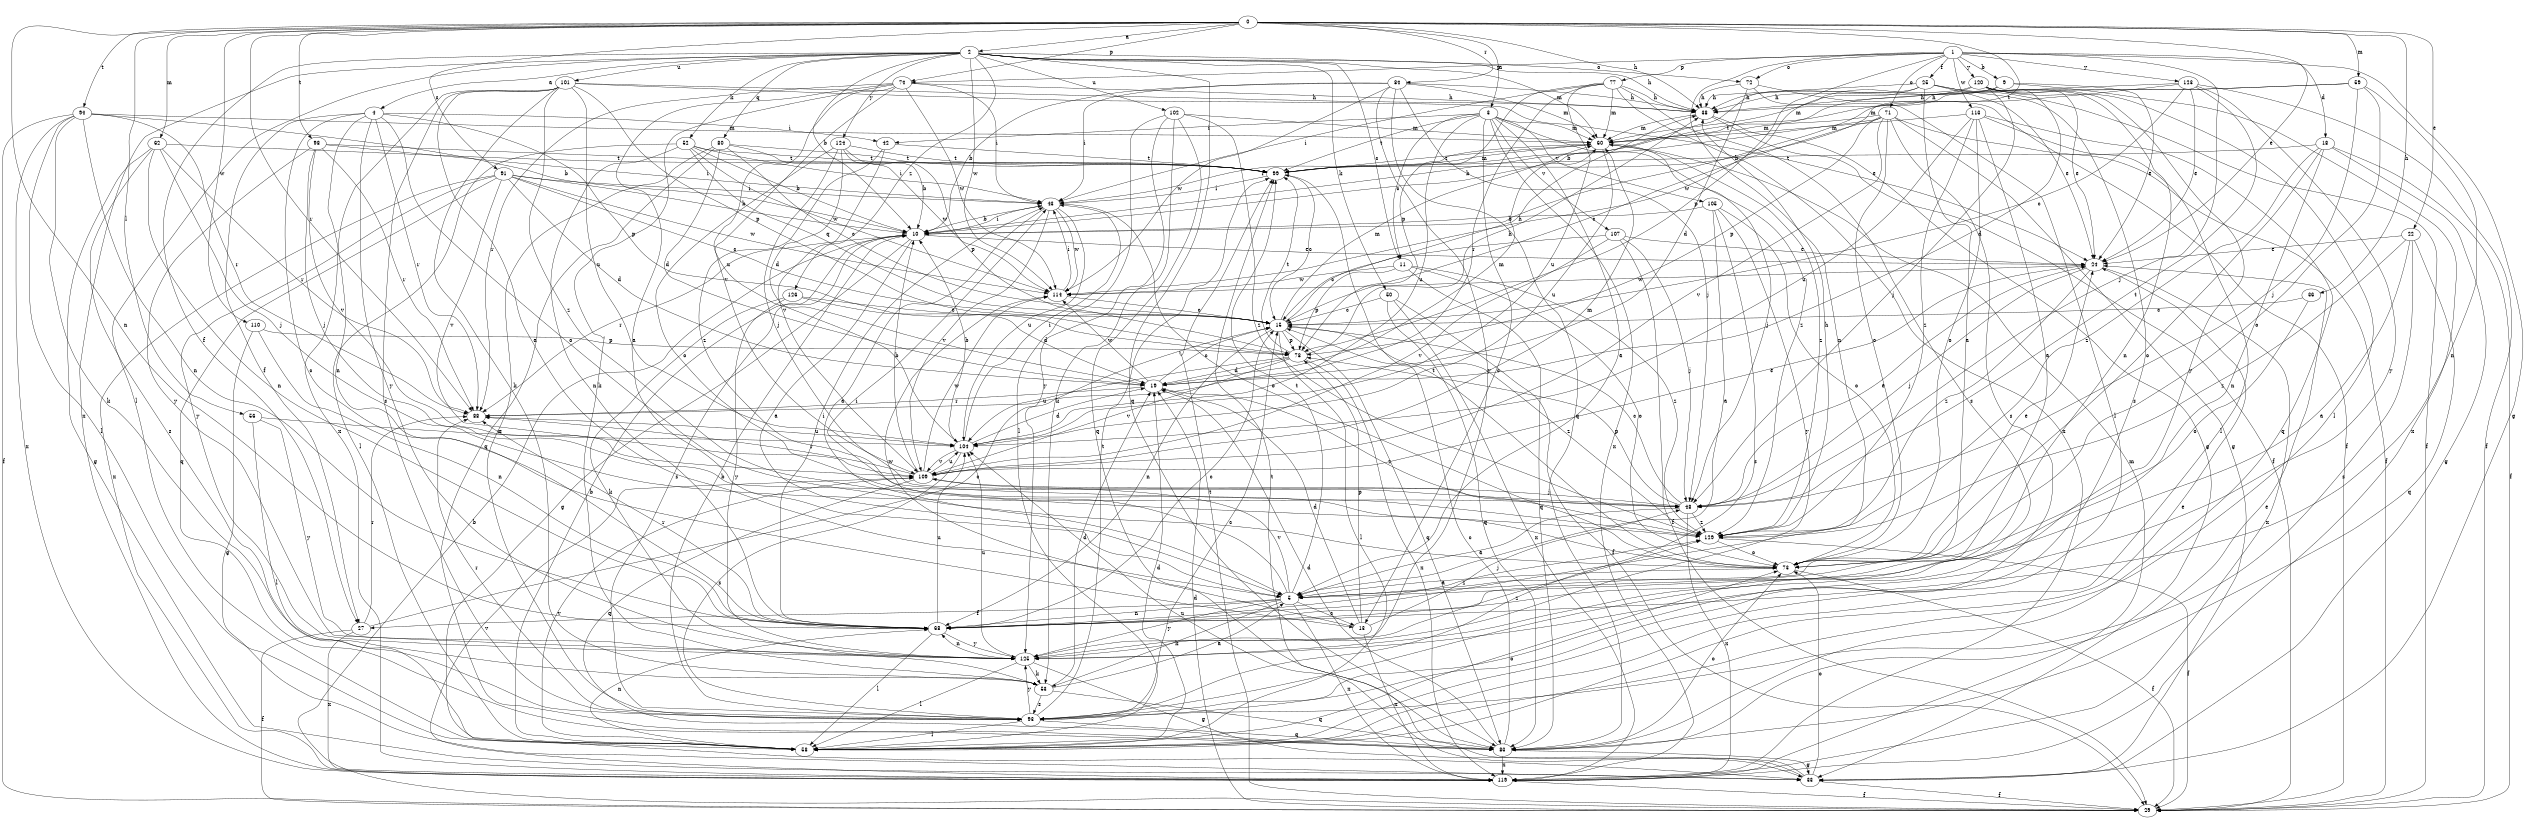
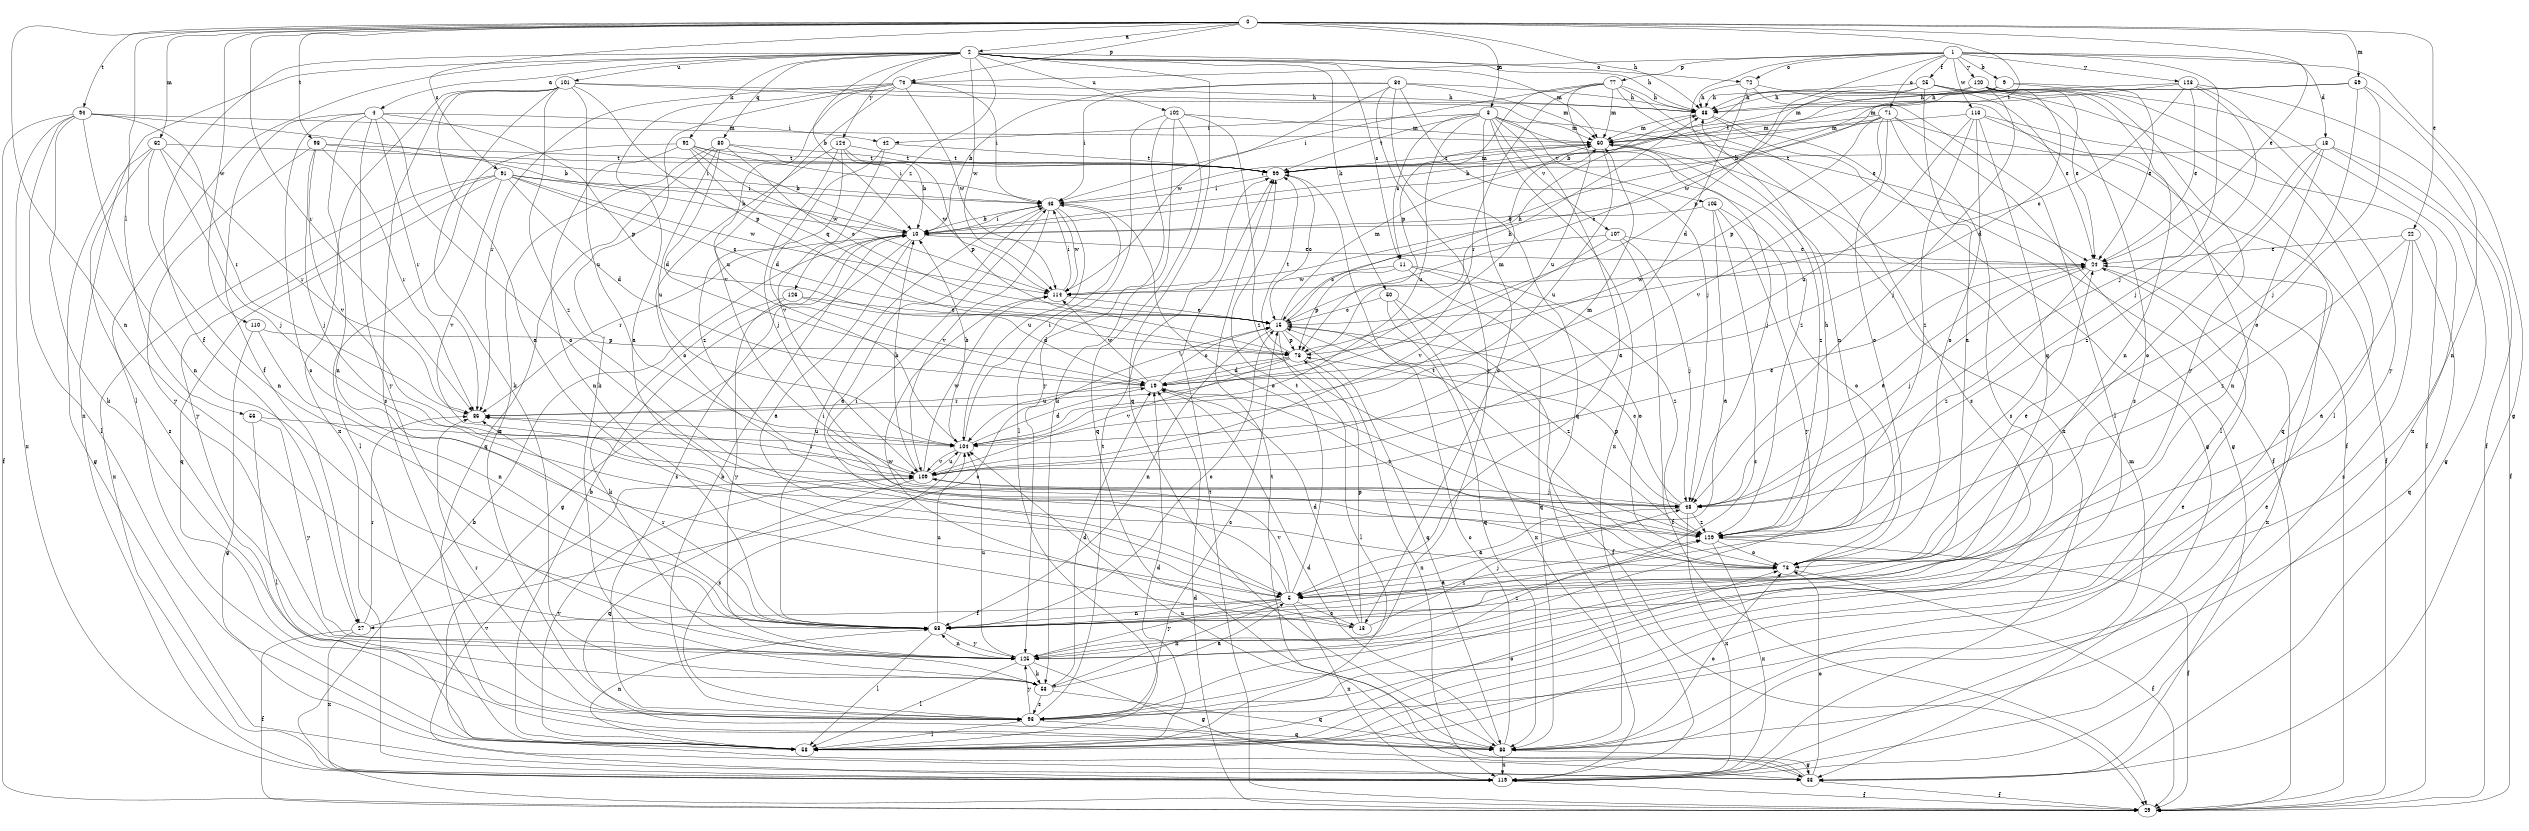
edge "0" -> "84": removed, label "r"
node "52": label "52" -> "92"
edge "123" -> "48": label "t" -> "j"
node "36": removed
edge "113" -> "5": label "a" -> "q"
edge "80" -> "104": added, label "u"
node "88": label "88" -> "86"
edge "13" -> "119": now "129" -> "119"
